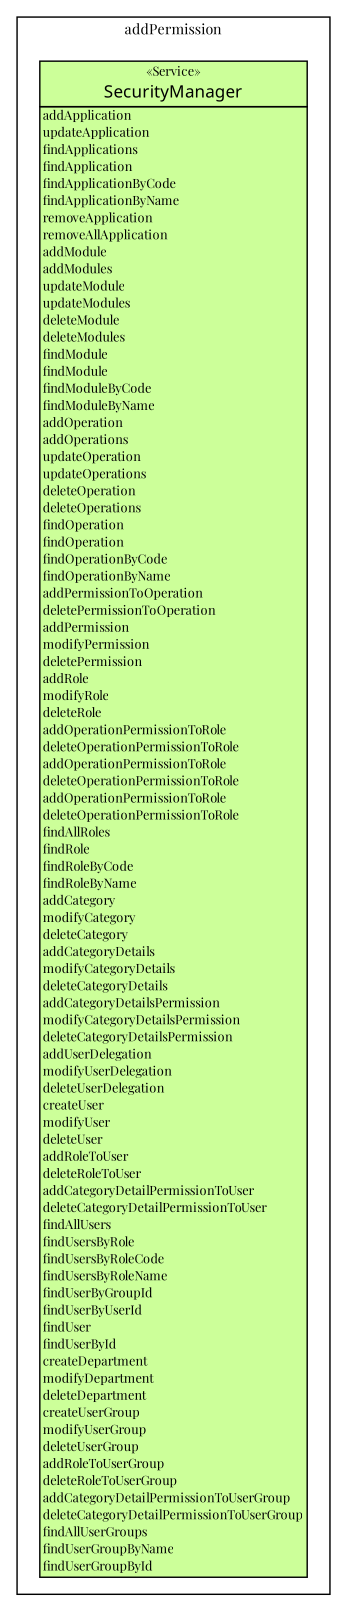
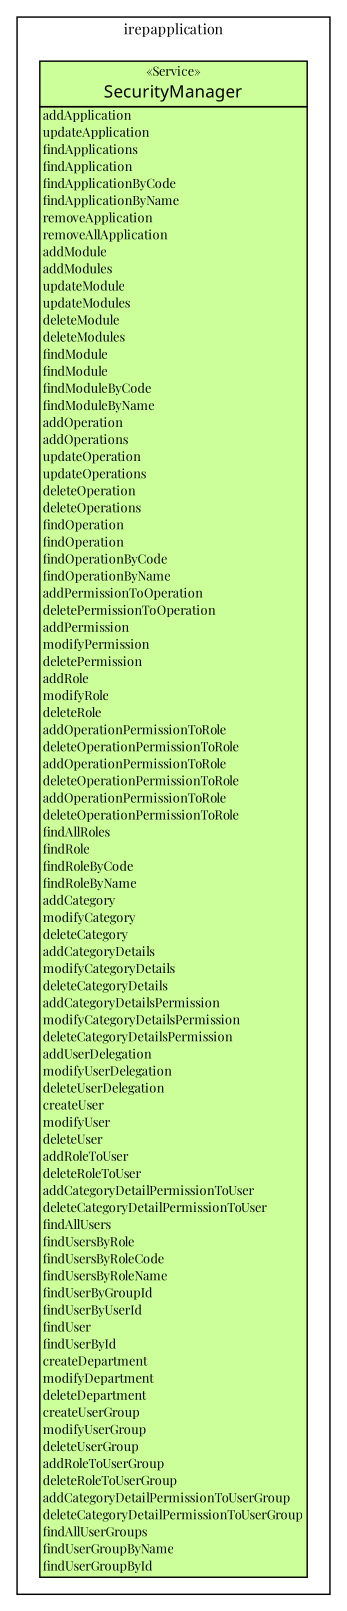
cluster "addPermission": label "addPermission" -> "irepapplication"
